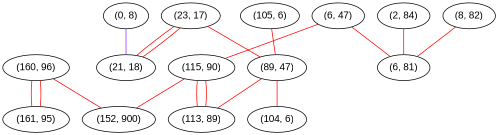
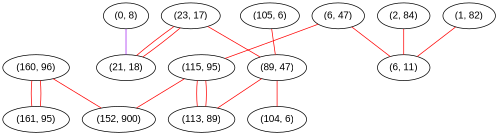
node "(8, 82)": label "(8, 82)" -> "(1, 82)"
node "(115, 90)": label "(115, 90)" -> "(115, 95)"
node "(6, 81)": label "(6, 81)" -> "(6, 11)"
